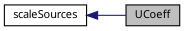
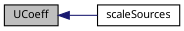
edge "UCoeff" -> "scaleSources": reversed
